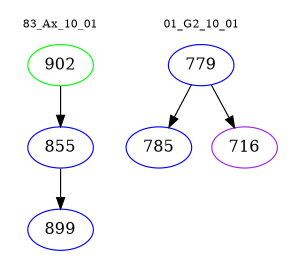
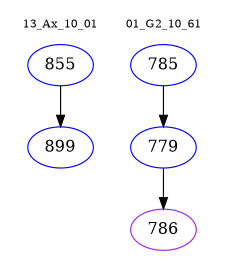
cluster "83_Ax_10_01": label "83_Ax_10_01" -> "13_Ax_10_01"
cluster "01_G2_10_01": label "01_G2_10_01" -> "01_G2_10_61"
node "902": removed
edge "779" -> "785": reversed
node "716": label "716" -> "786"
